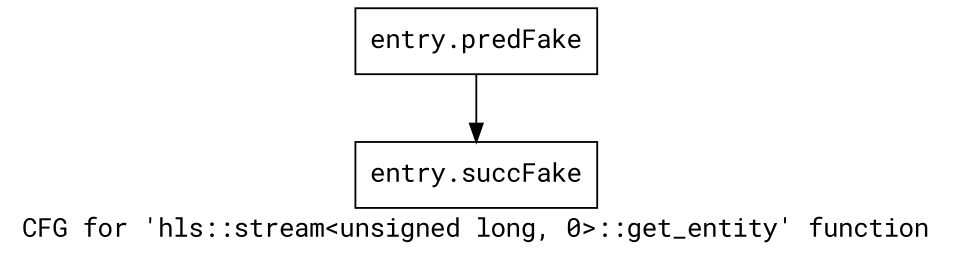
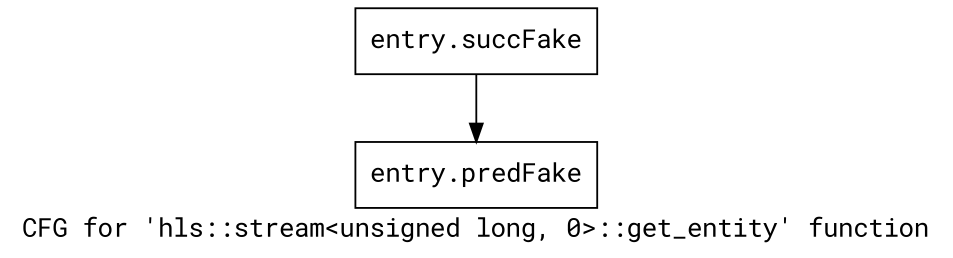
edge "entry.predFake" -> "entry.succFake": reversed
